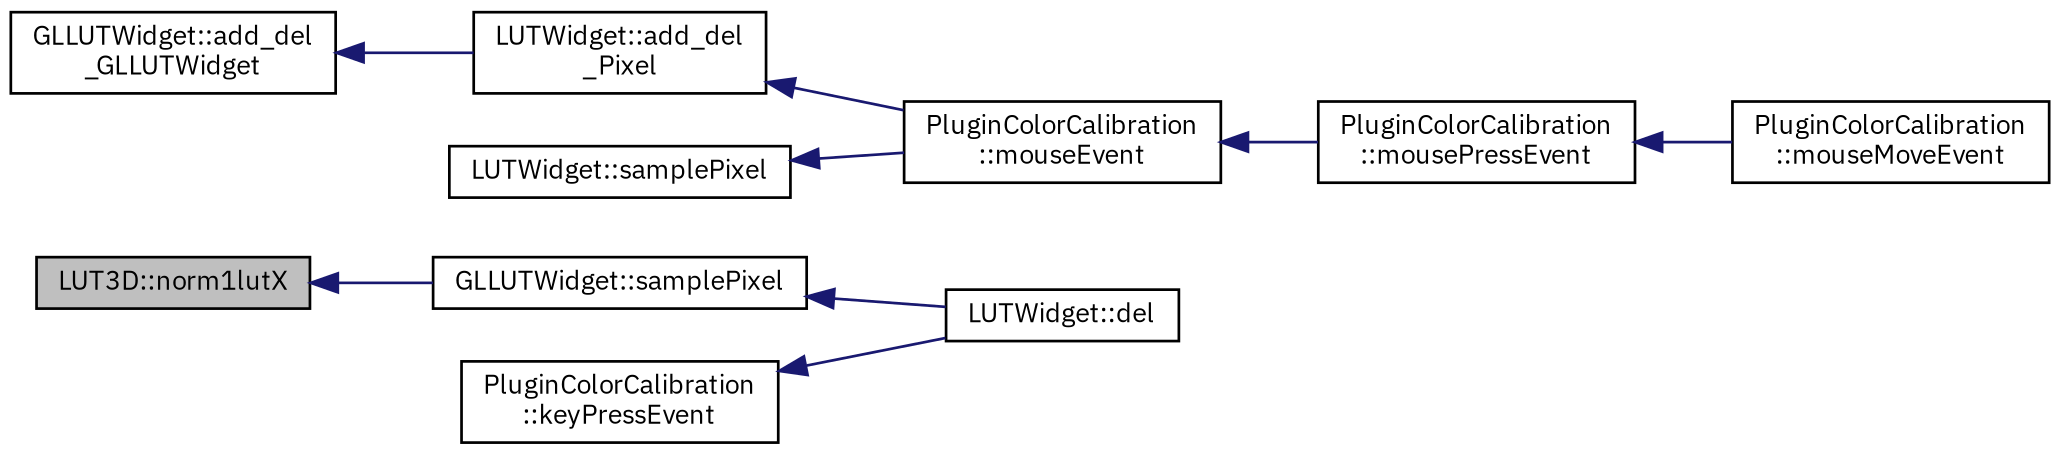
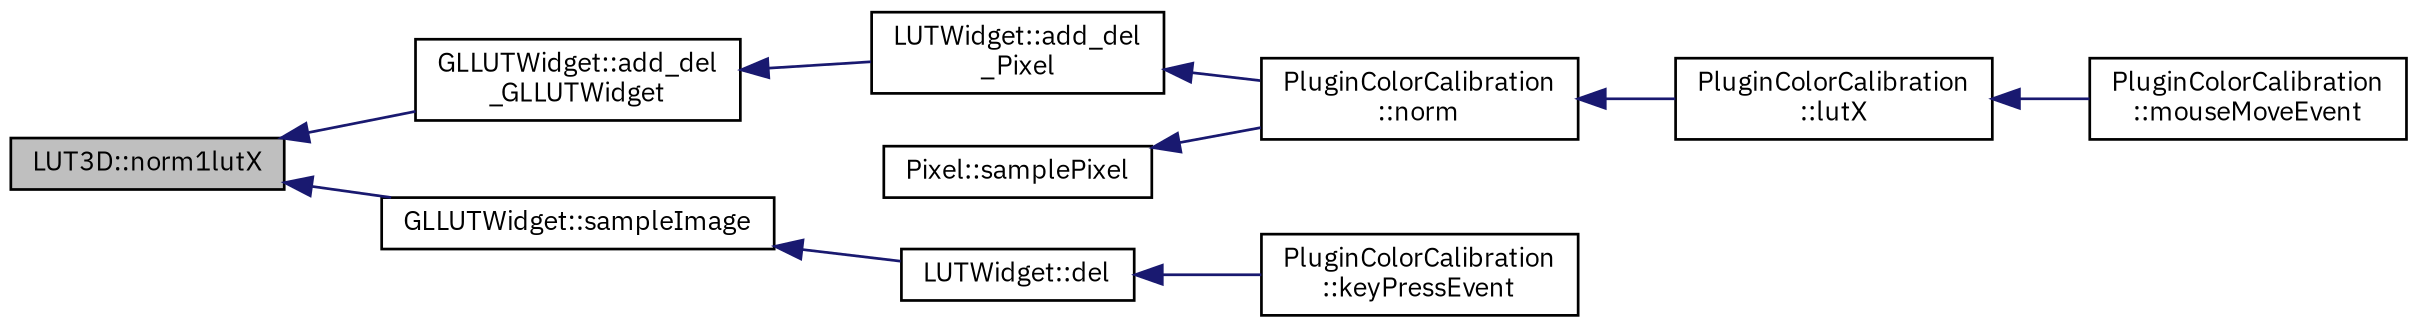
edge "GLLUTWidget::add_del _GLLUTWidget" -> "LUT3D::norm1lutX": added
node "PluginColorCalibration ::mouseEvent": label "PluginColorCalibration ::mouseEvent" -> "PluginColorCalibration ::norm"
node "PluginColorCalibration ::mousePressEvent": label "PluginColorCalibration ::mousePressEvent" -> "PluginColorCalibration ::lutX"
node "LUTWidget::samplePixel": label "LUTWidget::samplePixel" -> "Pixel::samplePixel"
node "GLLUTWidget::samplePixel": label "GLLUTWidget::samplePixel" -> "GLLUTWidget::sampleImage"
edge "LUTWidget::del" -> "PluginColorCalibration ::keyPressEvent": reversed
